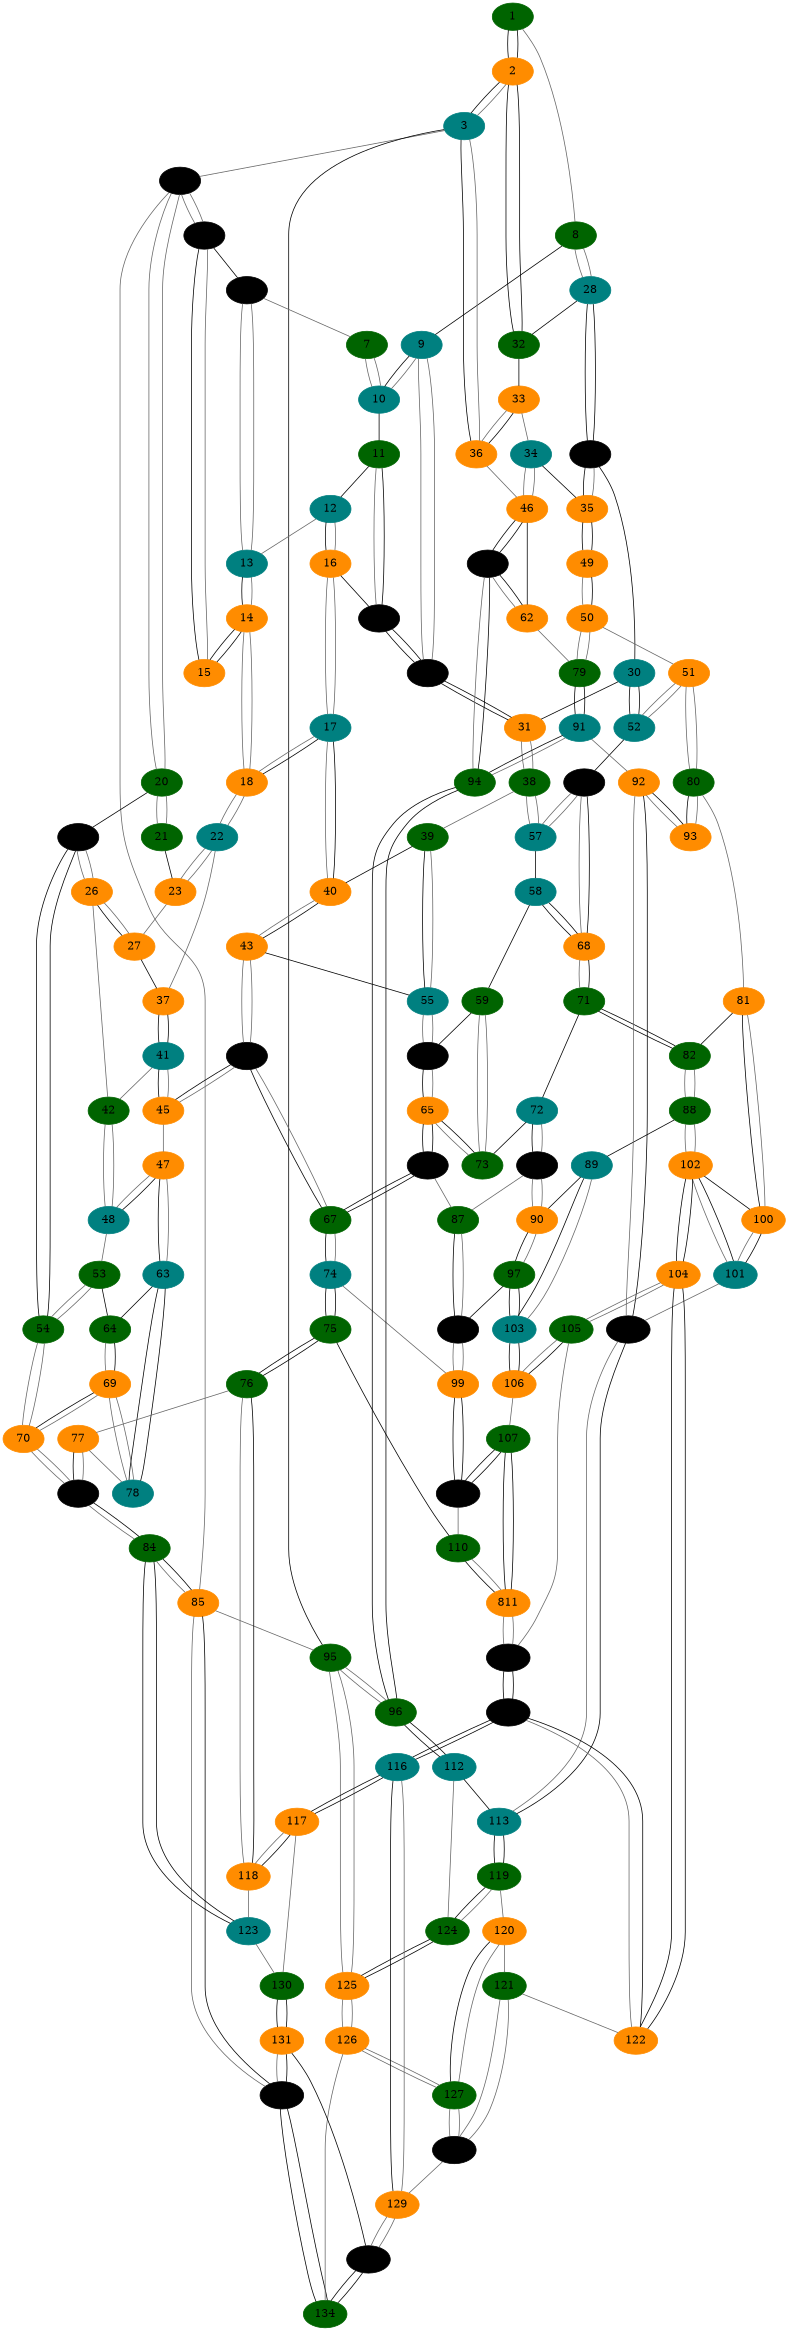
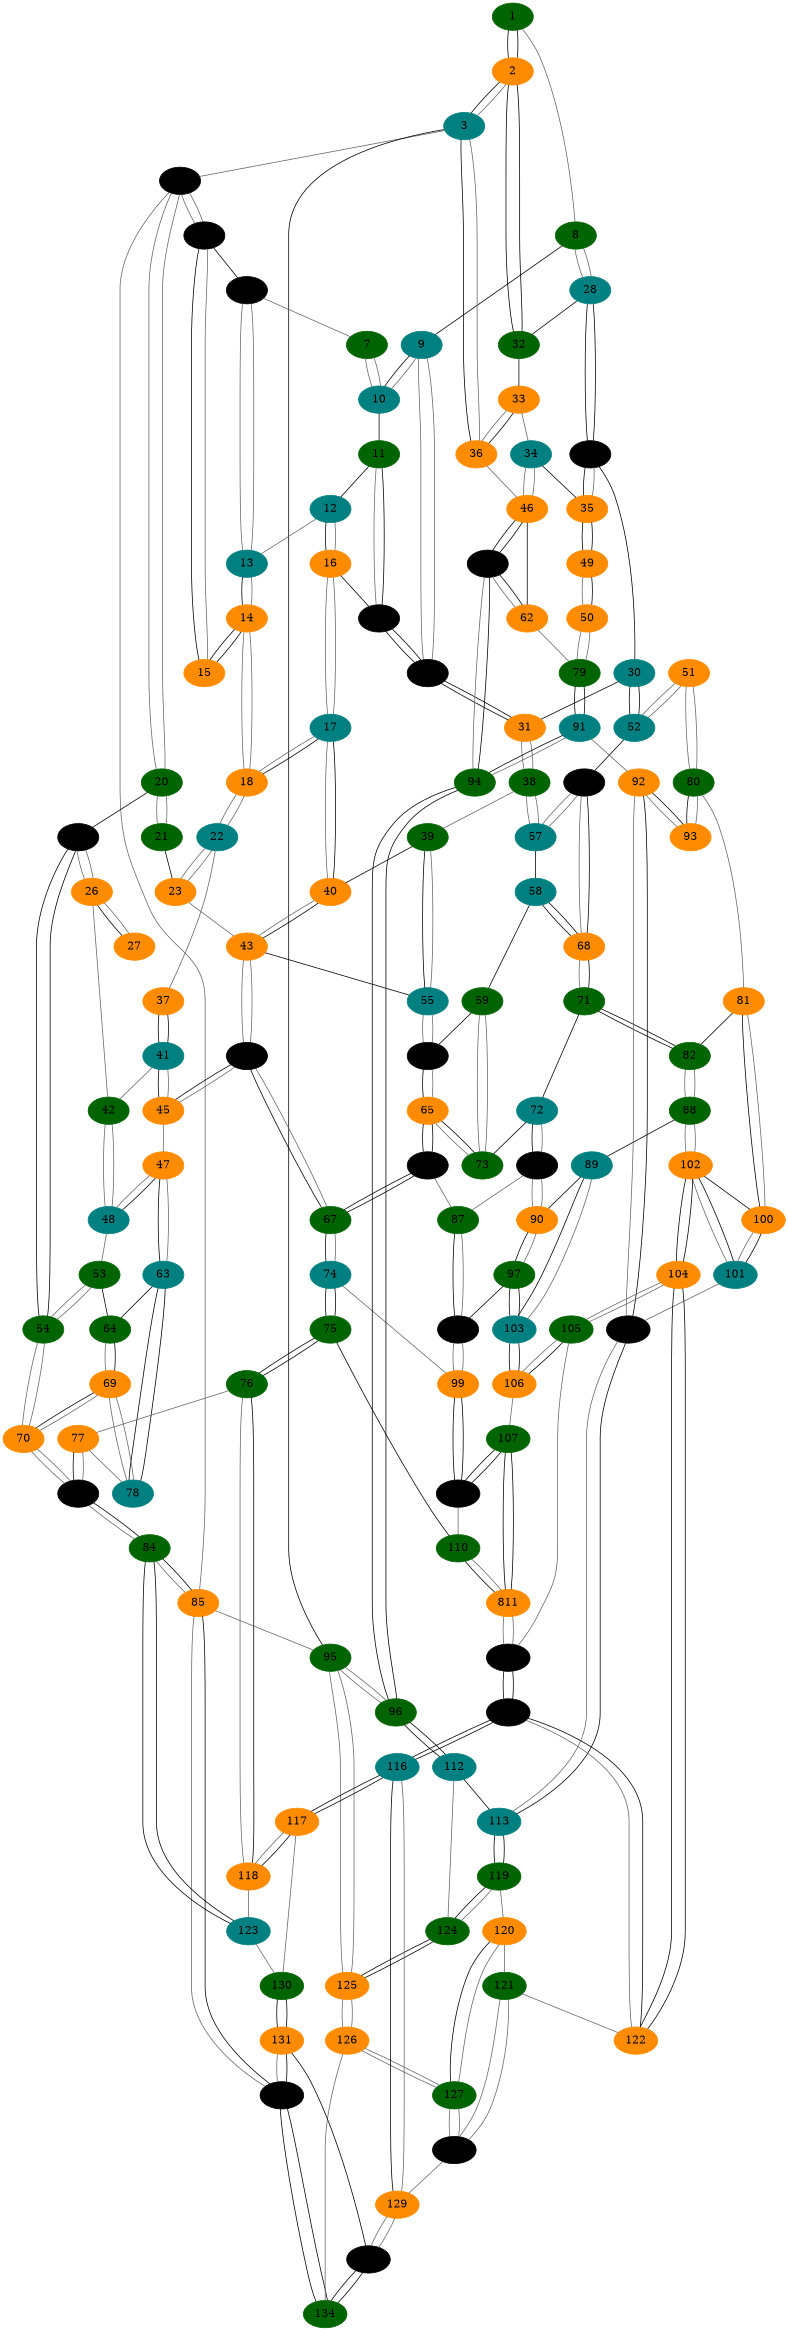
edge "50" -- "51": removed
edge "23" -- "27": now "23" -- "43"
edge "27" -- "37": removed
